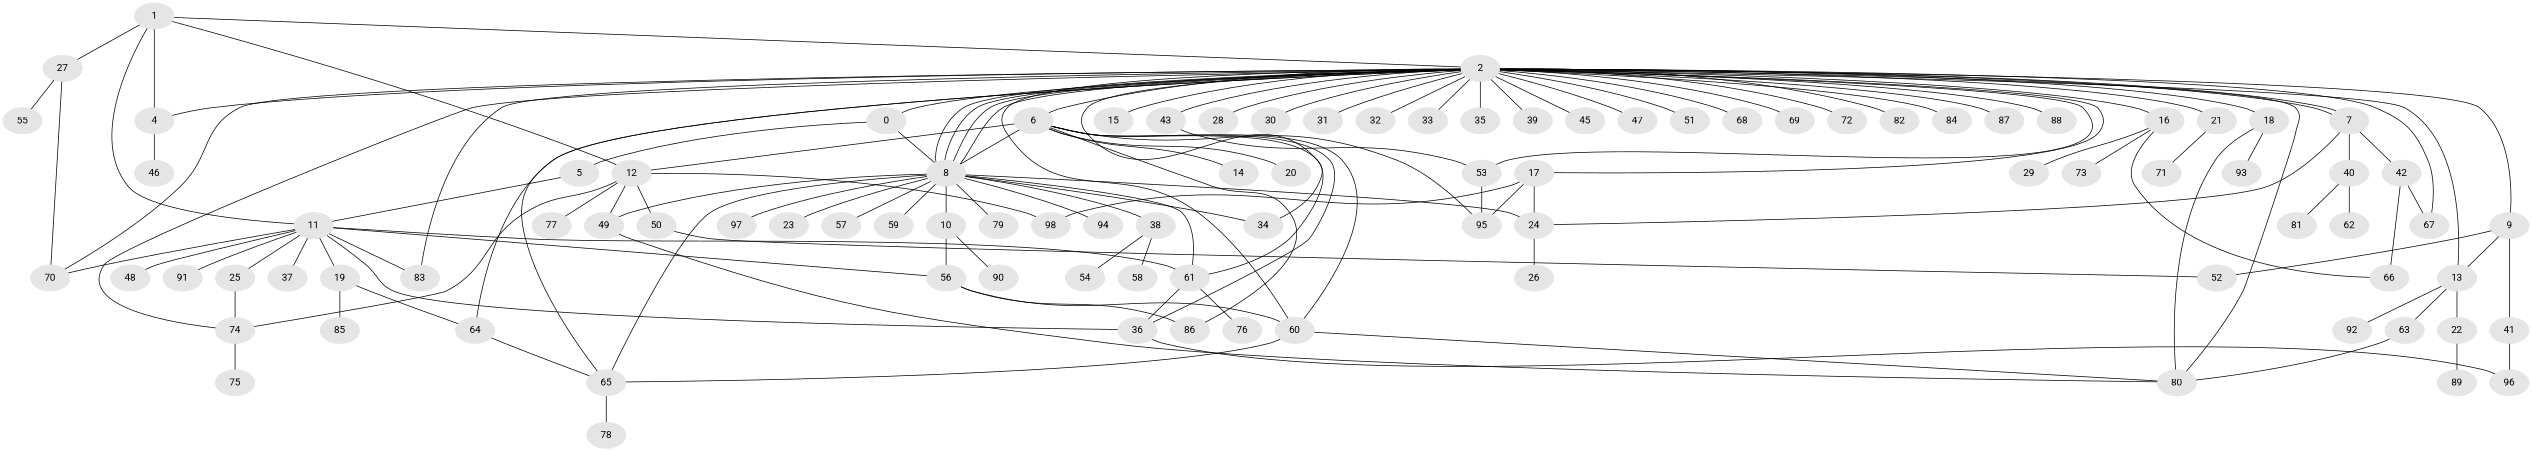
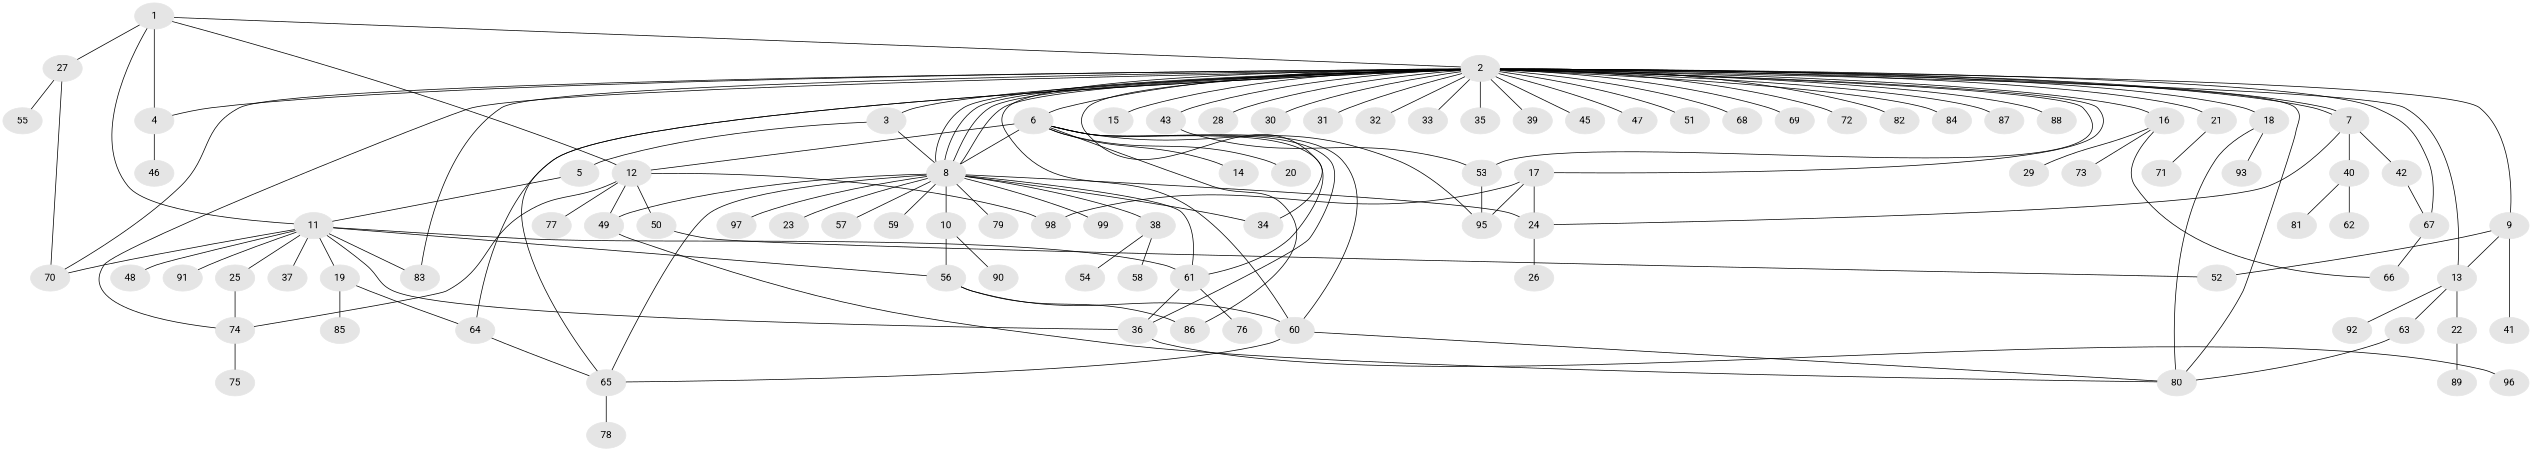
node "0": label "0" -> "3"
node "94": label "94" -> "99"
edge "42" -- "66": now "67" -- "66"
edge "41" -- "96": removed
